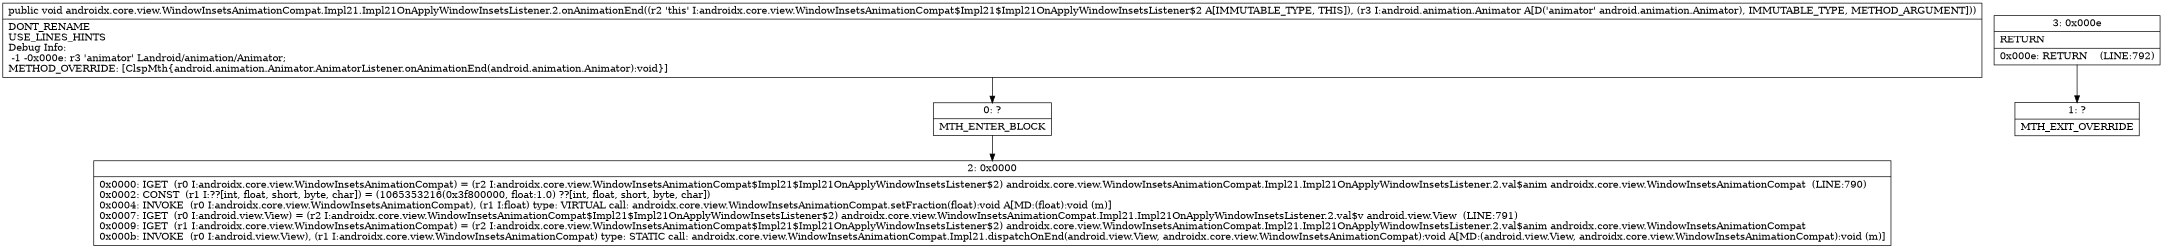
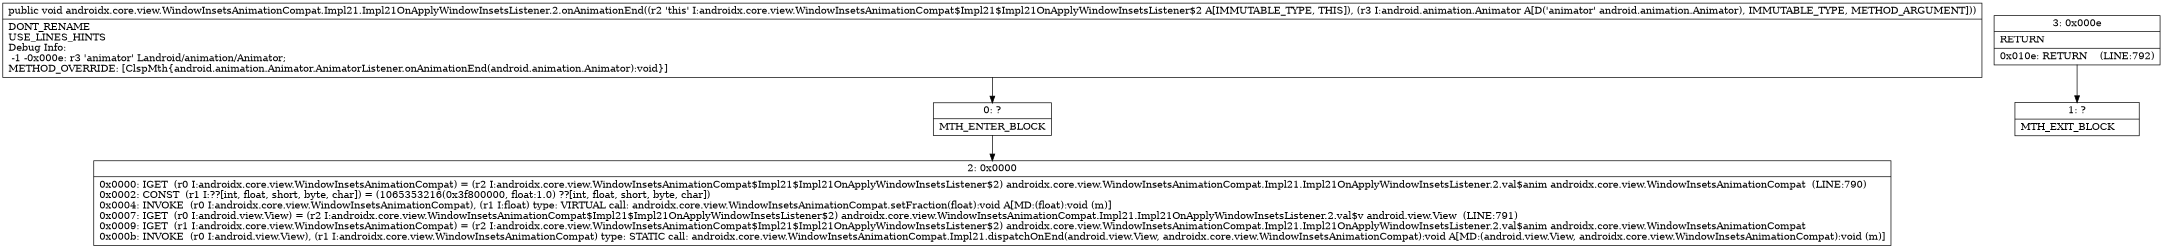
node "3: 0x000e": text "0x000e: RETURN    (LINE:792)" -> "0x010e: RETURN    (LINE:792)"
node "1: ?": text "MTH_EXIT_OVERRIDE" -> "MTH_EXIT_BLOCK"
